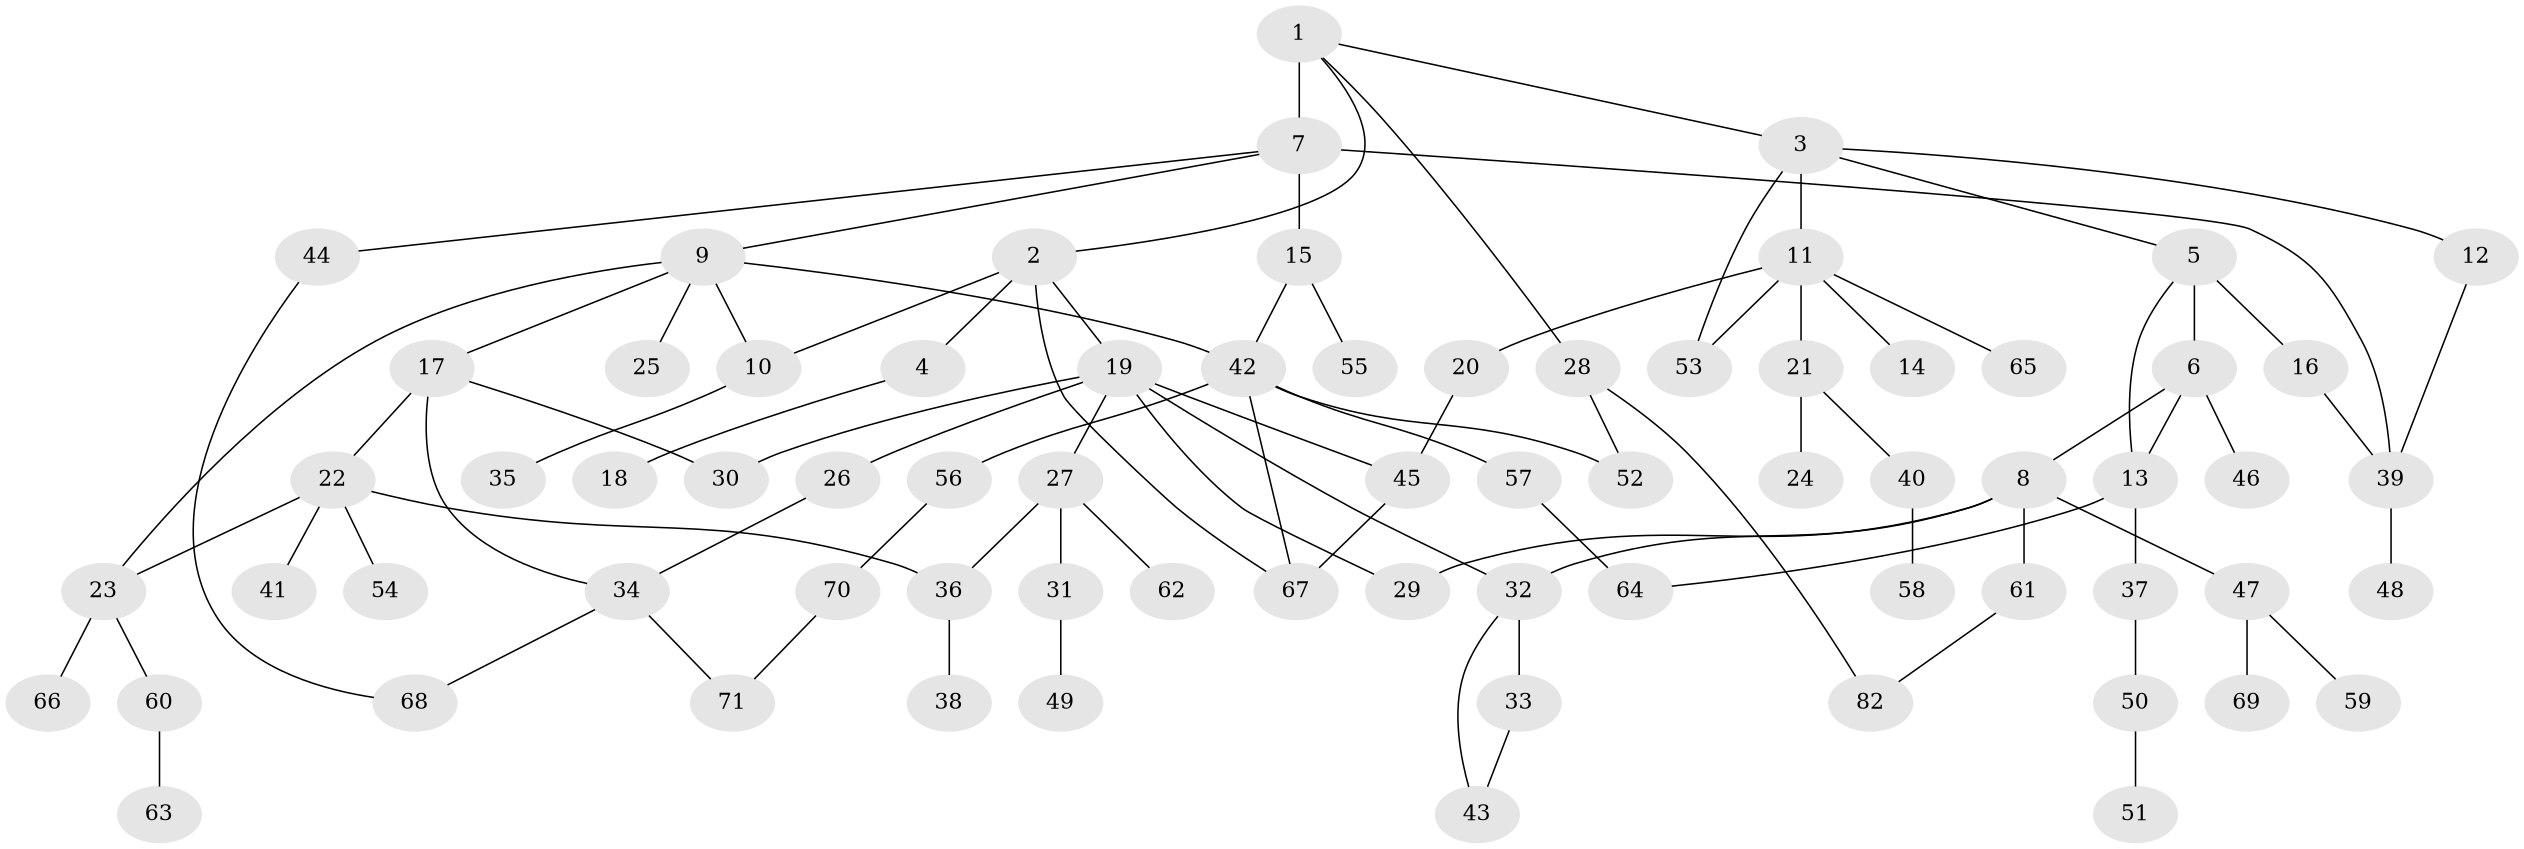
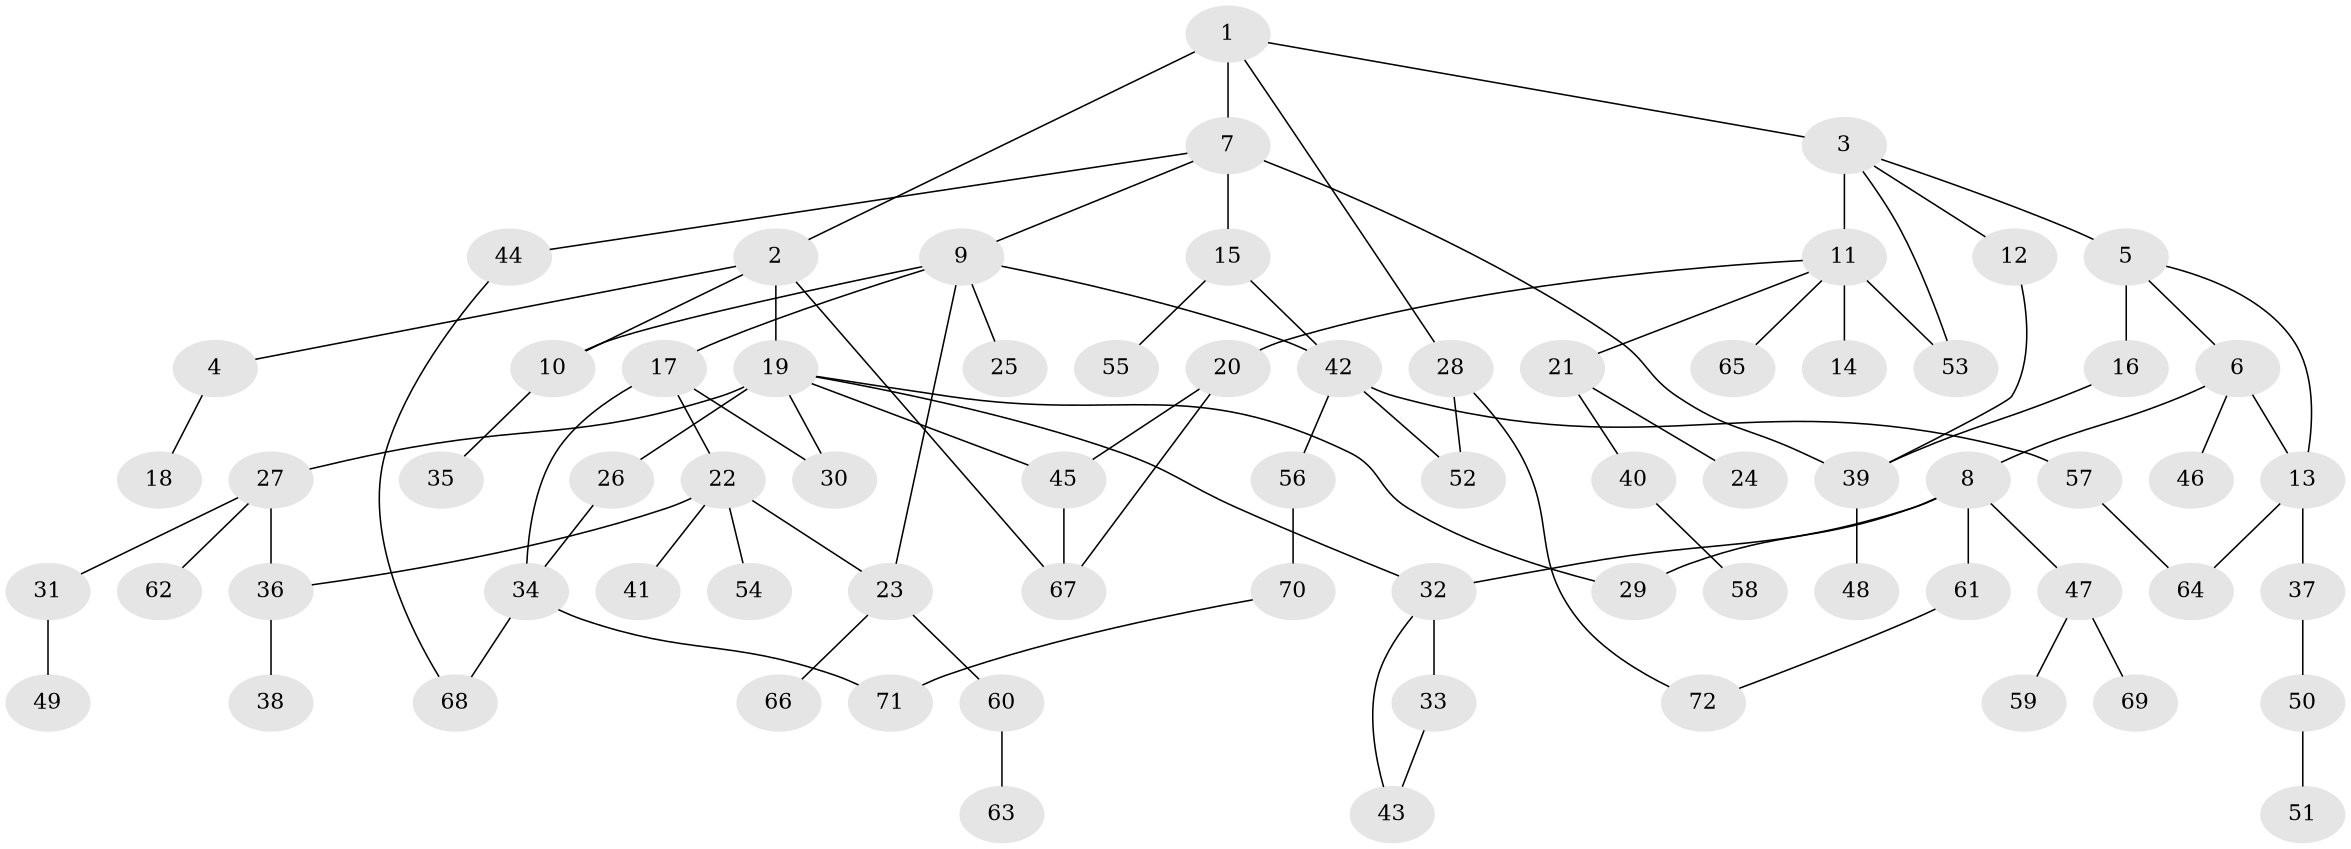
edge "42" -- "67": now "20" -- "67"
node "82": label "82" -> "72"
